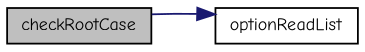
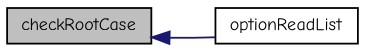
edge "checkRootCase" -> "optionReadList": reversed
